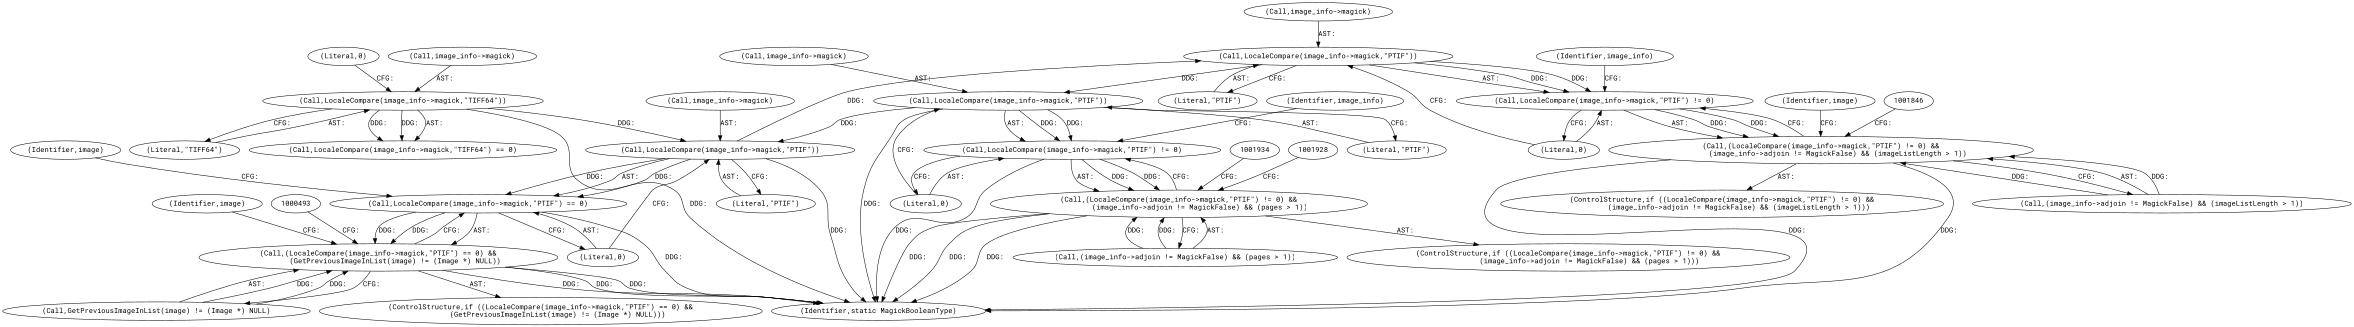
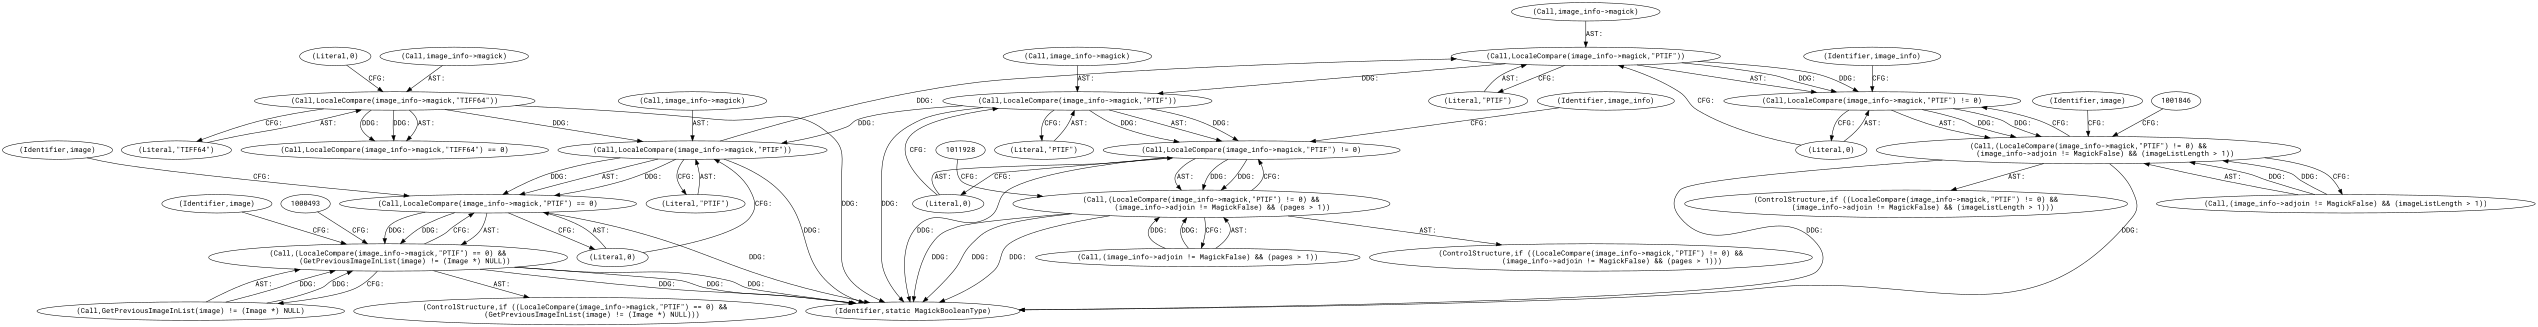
node "1001934": removed
node "1001928": label "1001928" -> "1011928"
